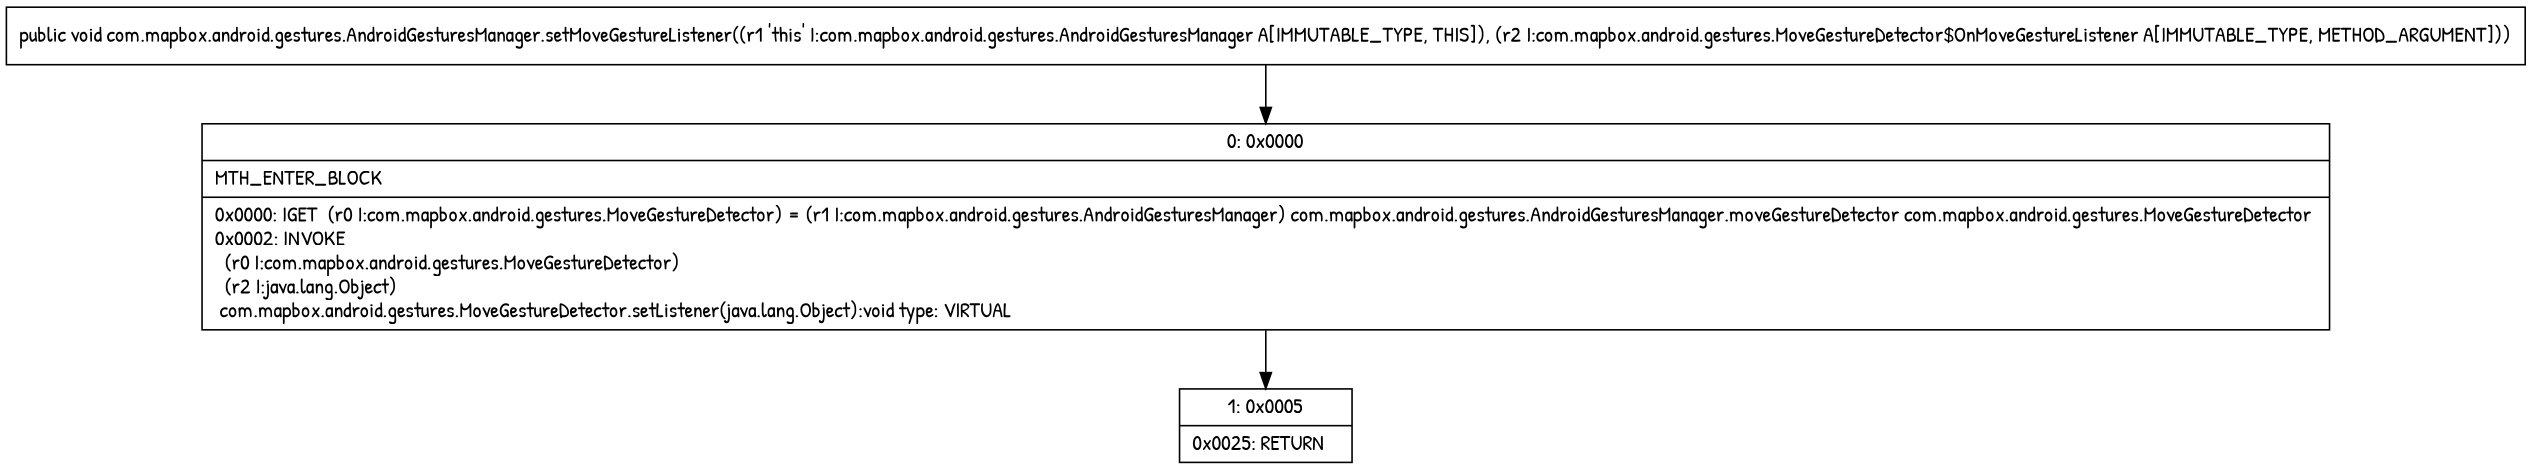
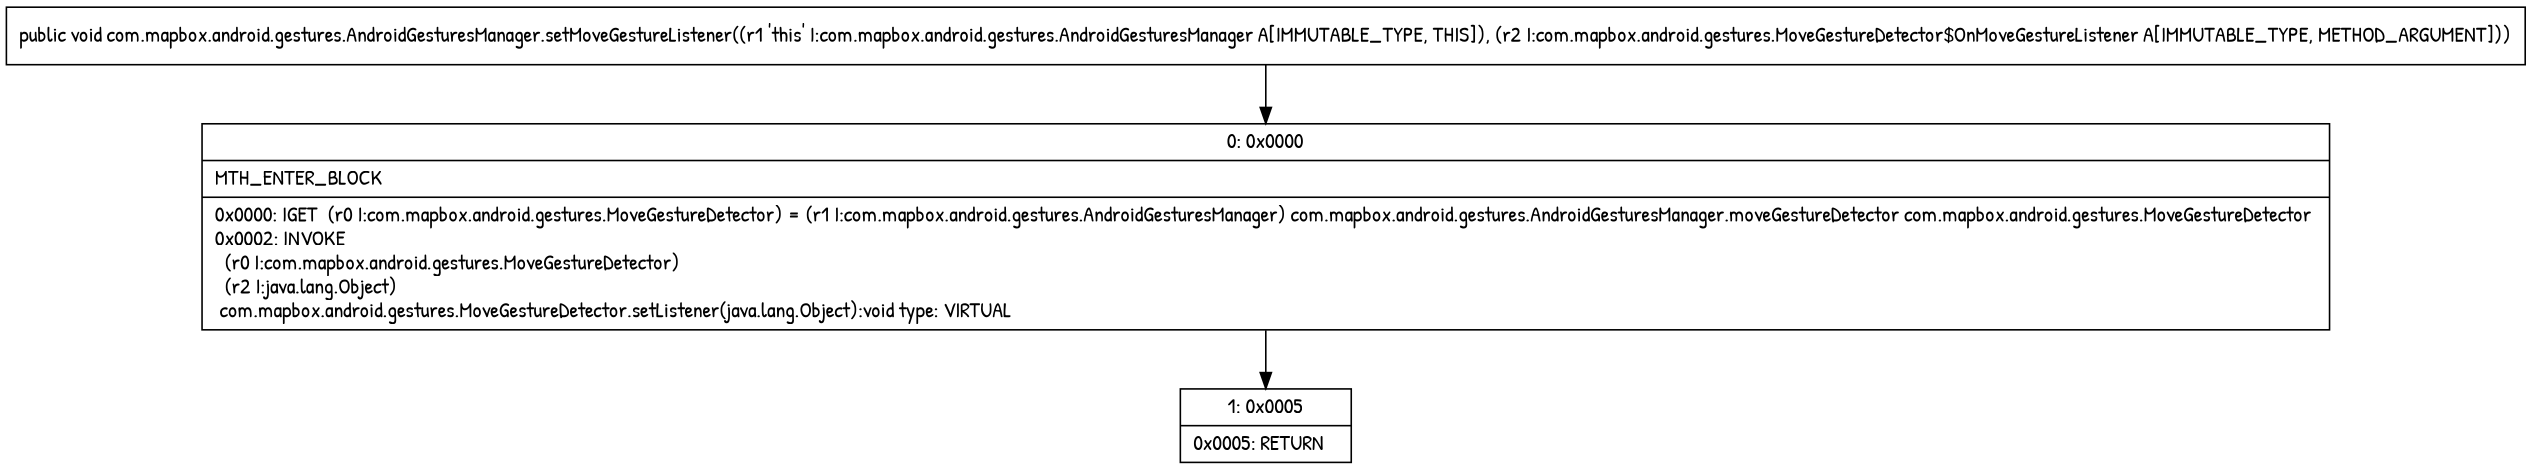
node "1: 0x0005": text "0x0025: RETURN" -> "0x0005: RETURN"
